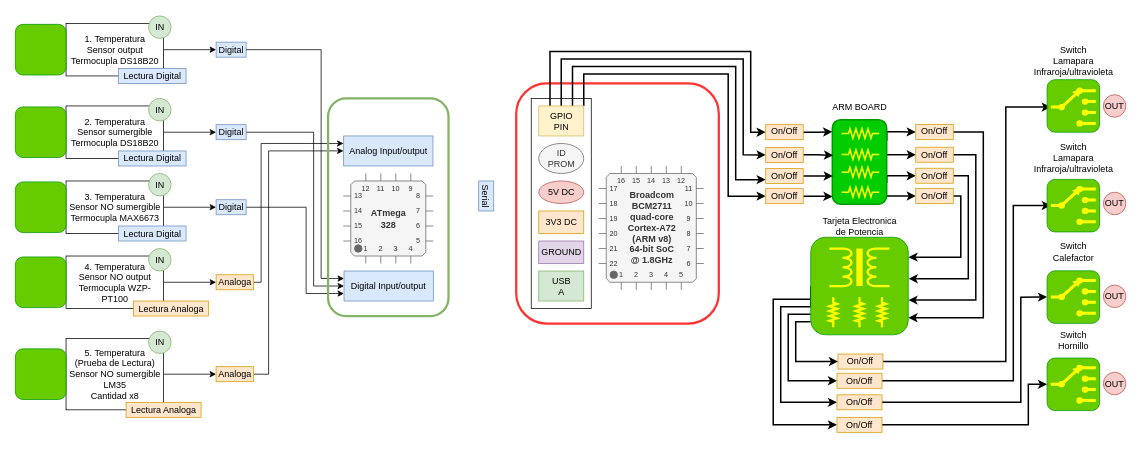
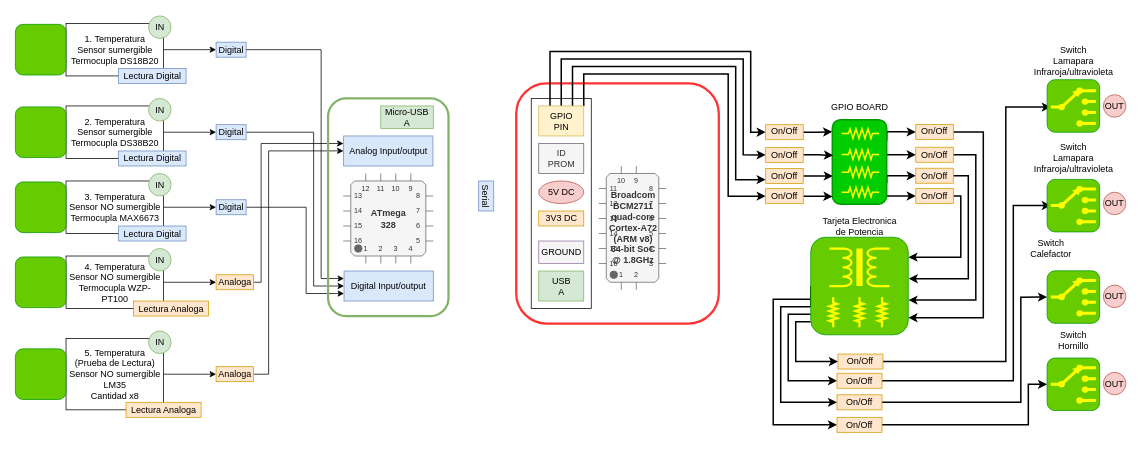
node "1. Temperatura Sensor output Termocupla DS18B20": label "1. Temperatura Sensor output Termocupla DS18B20" -> "1. Temperatura Sensor sumergible Termocupla DS18B20"
node "ARM BOARD": label "ARM BOARD" -> "GPIO BOARD"
node "Micro-USB A": added
node "2. Temperatura Sensor sumergible Termocupla DS18B20": label "2. Temperatura Sensor sumergible Termocupla DS18B20" -> "2. Temperatura Sensor sumergible Termocupla DS38B20"
node "ID PROM": shape ellipse -> rectangle
node "3V3 DC": size 45x23 -> 45x15
node "Broadcom BCM2711 quad-core Cortex-A72 (ARM v8) 64-bit SoC @ 1.8GHz": size 105x124 -> 68x124
node "GROUND": fillcolor #e1d5e7 -> #f5f5f5
node "Switch Calefactor": moved (1073, 252) -> (1050, 248)
node "4. Temperatura Sensor NO output Termocupla WZP-PT100": label "4. Temperatura Sensor NO output Termocupla WZP-PT100" -> "4. Temperatura Sensor NO sumergible Termocupla WZP-PT100"
